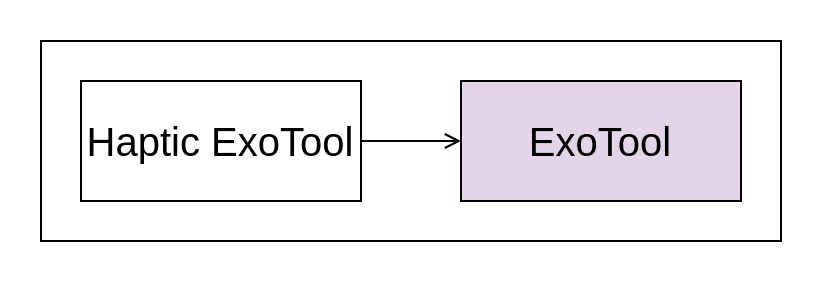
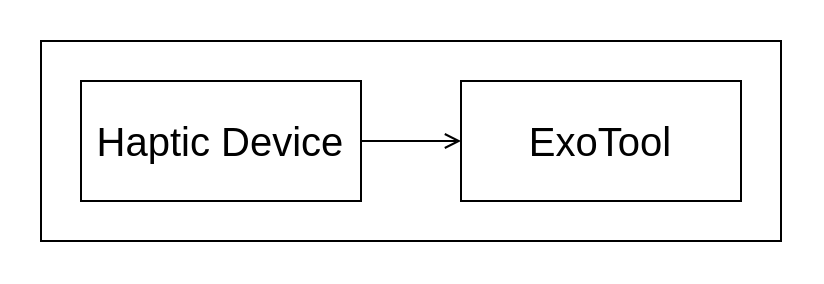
node "Haptic ExoTool": label "Haptic ExoTool" -> "Haptic Device"
node "ExoTool": fillcolor #e1d5e7 -> #ffffff
